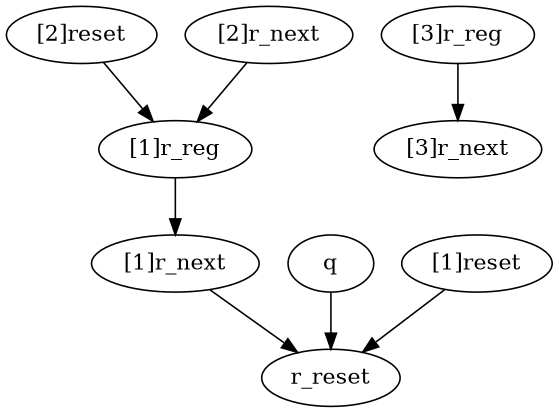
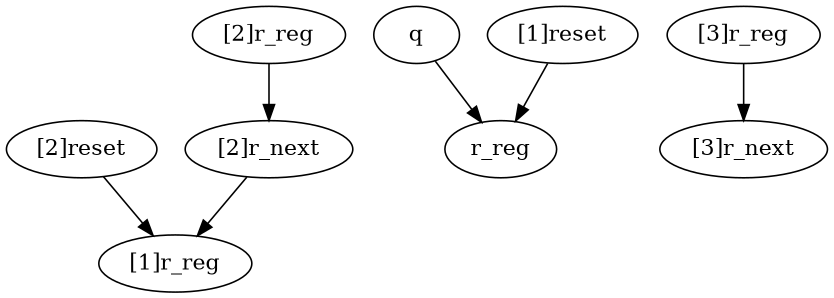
node "[2]r_reg": added
node "[1]r_next": removed
node "r_reset": label "r_reset" -> "r_reg"
